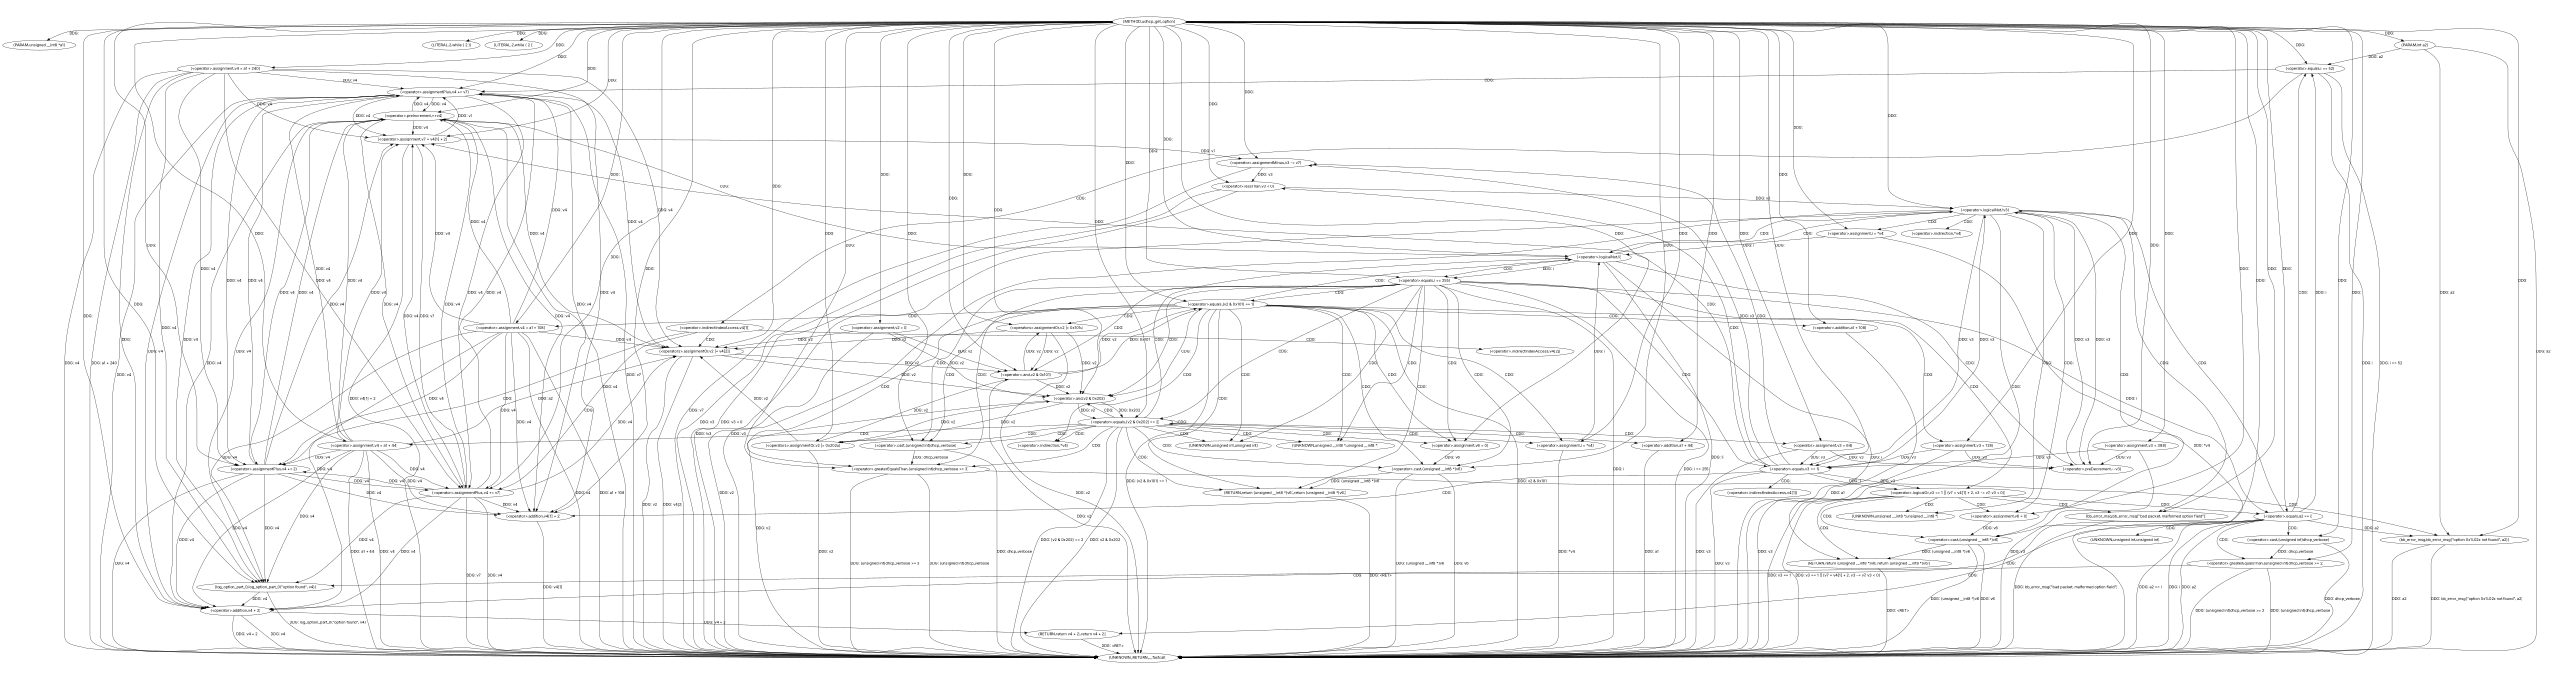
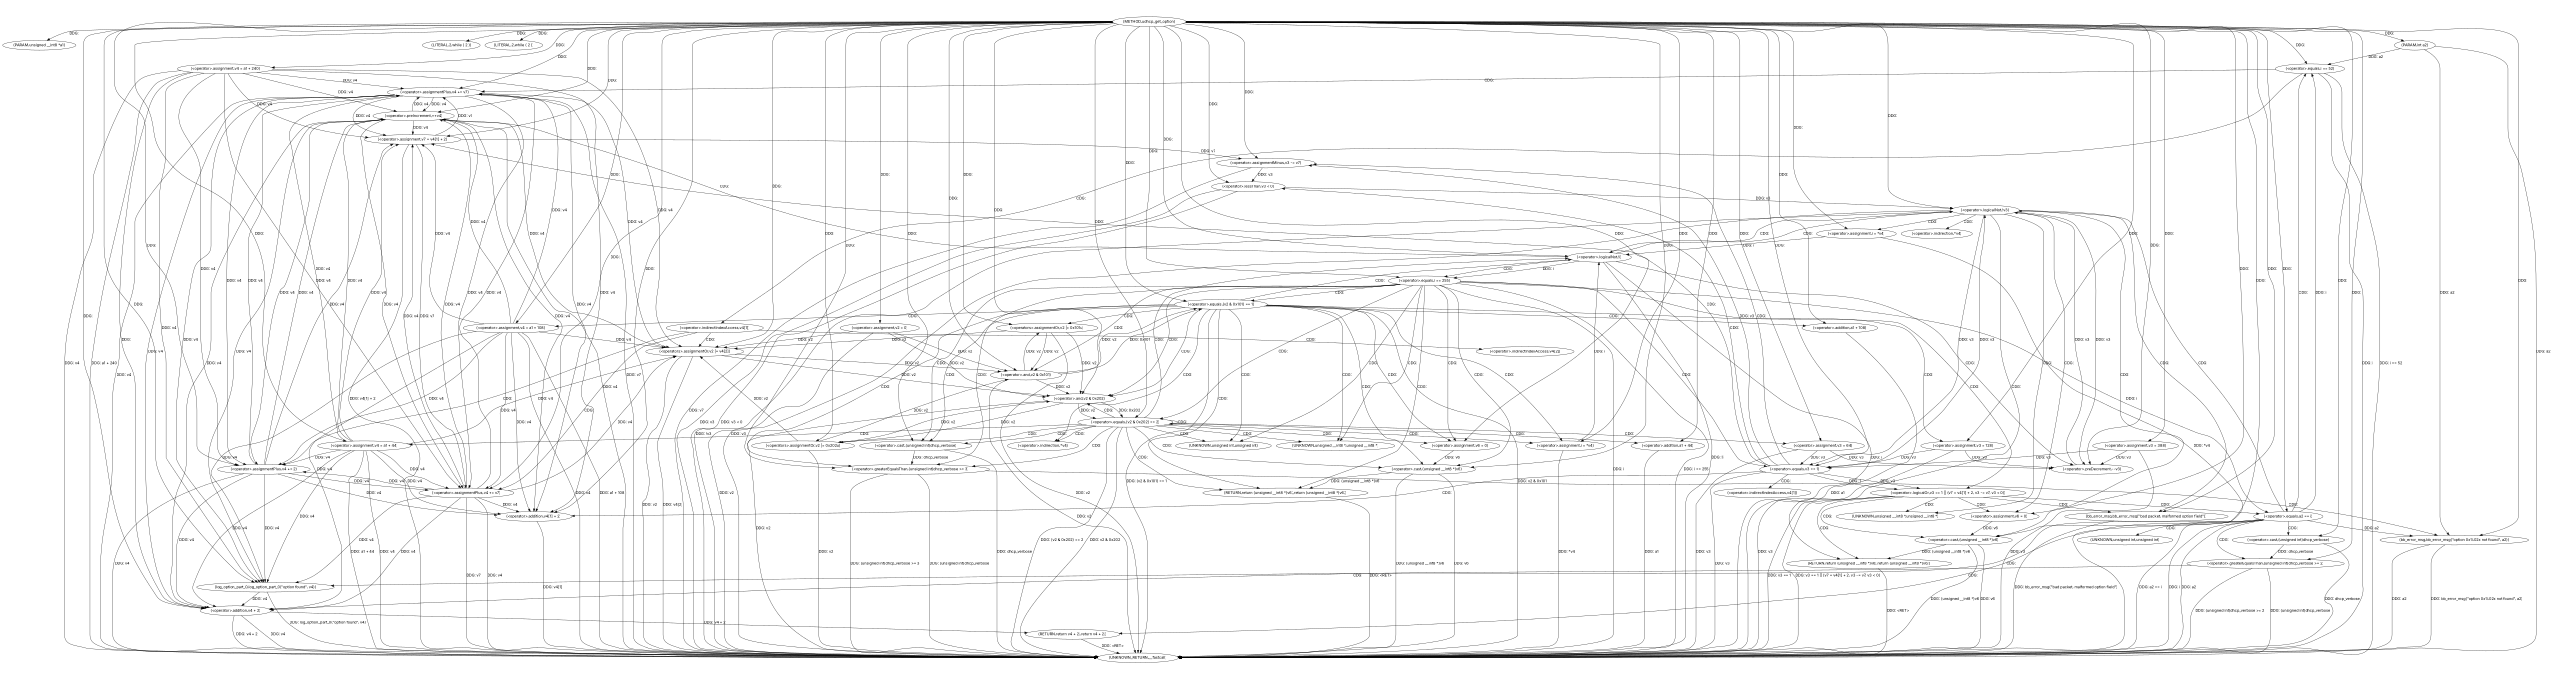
edge "(<operator>.assignment,v4 = a1 + 240)" -> "(<operator>.preIncrement,++v4)": added, label "DDG: v4"
edge "(<operator>.assignment,v4 = a1 + 44)" -> "(<operators>.assignmentOr,v2 |= v4[2])": label "DDG: a2" -> "DDG: v4"
